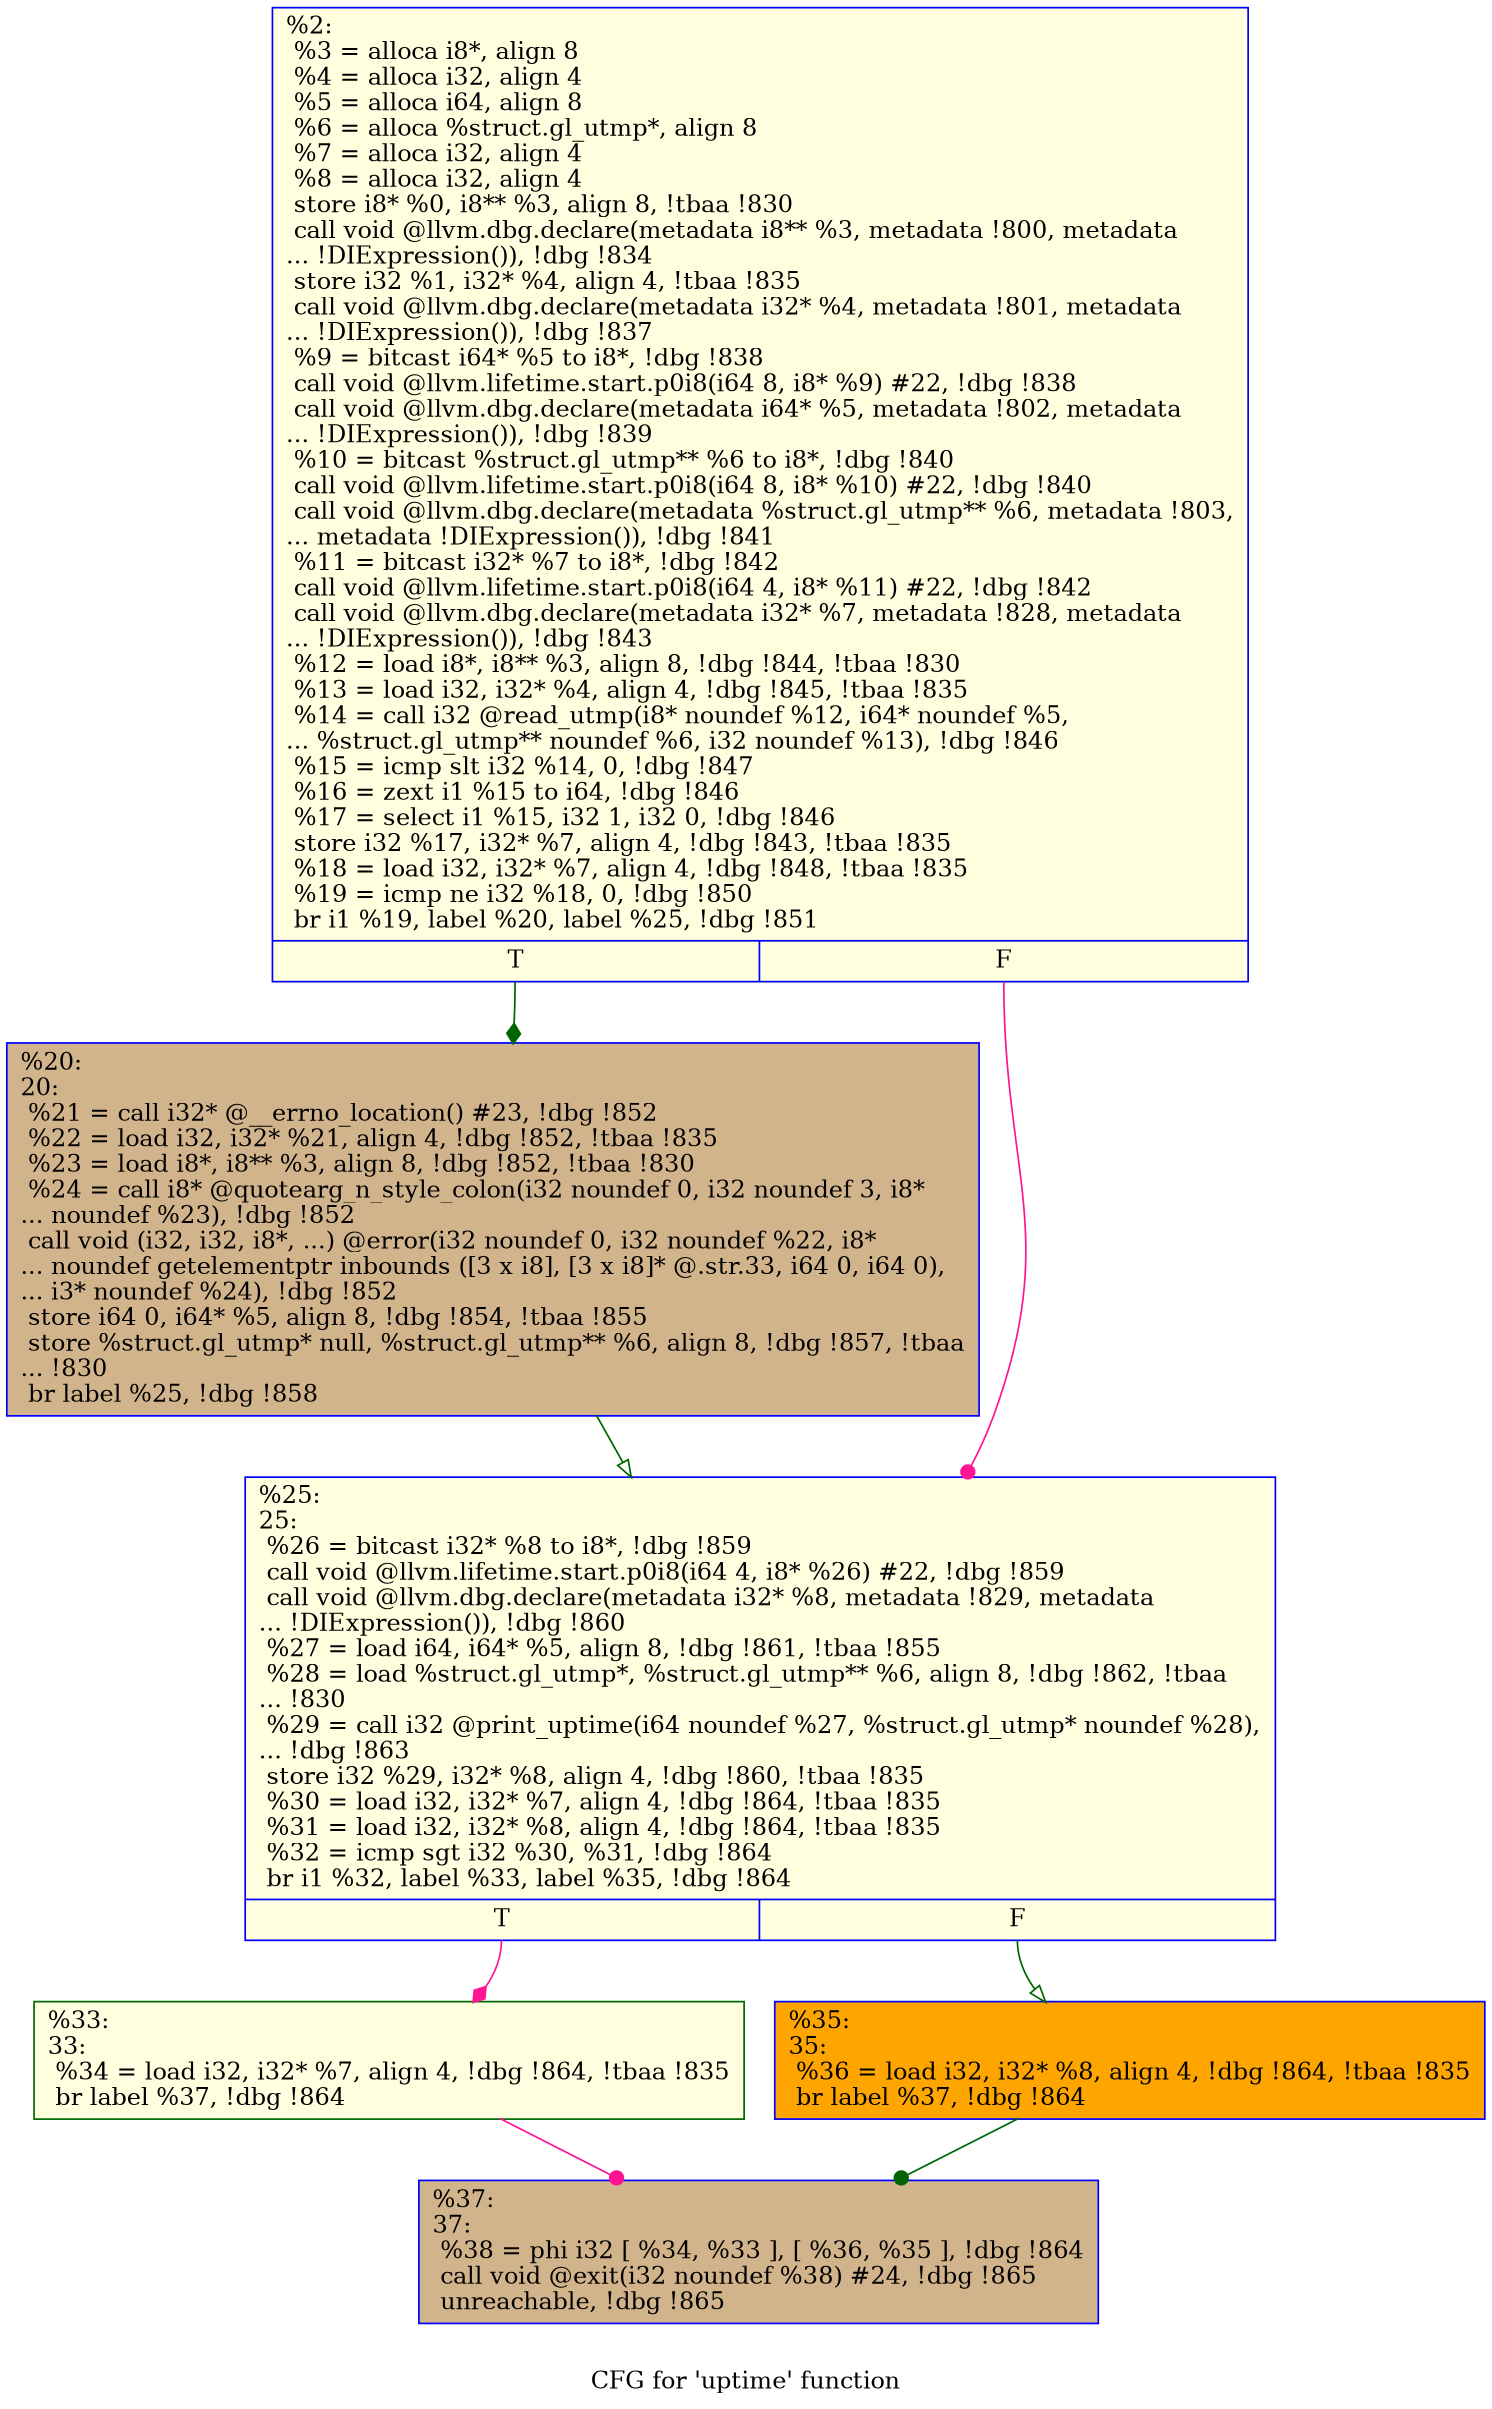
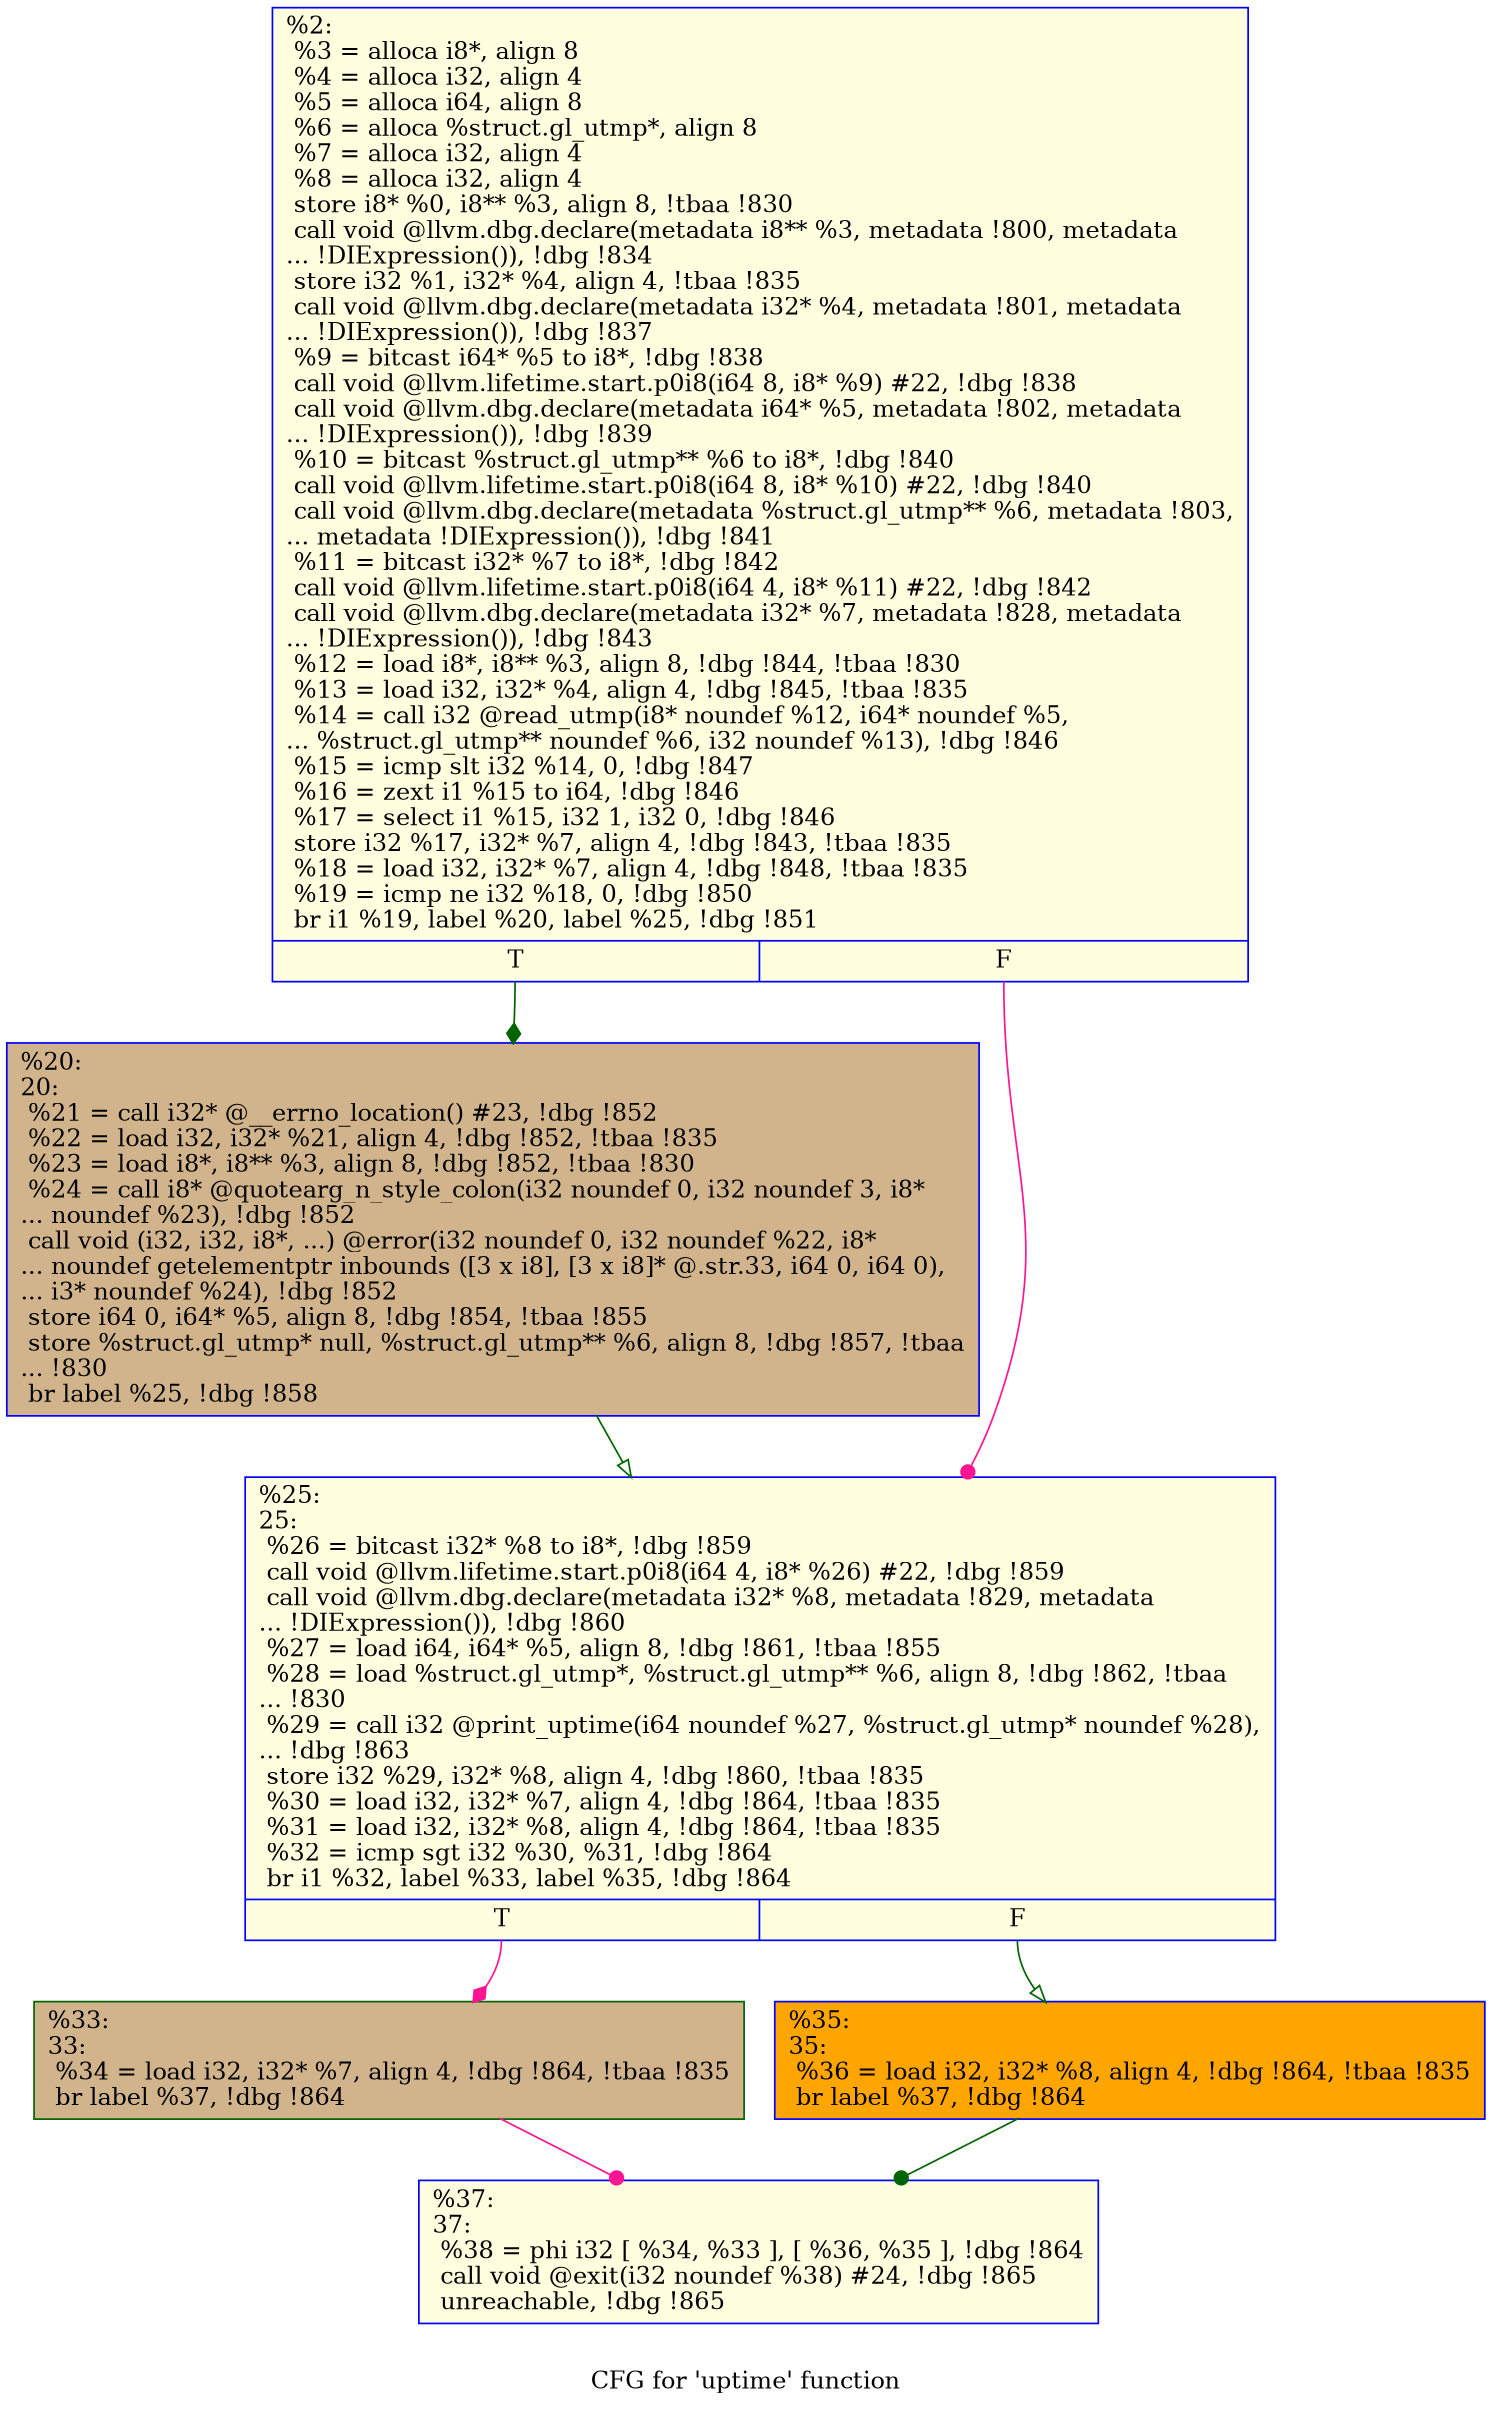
node "%33:": fillcolor lightyellow -> tan
node "%37:": fillcolor tan -> lightyellow
